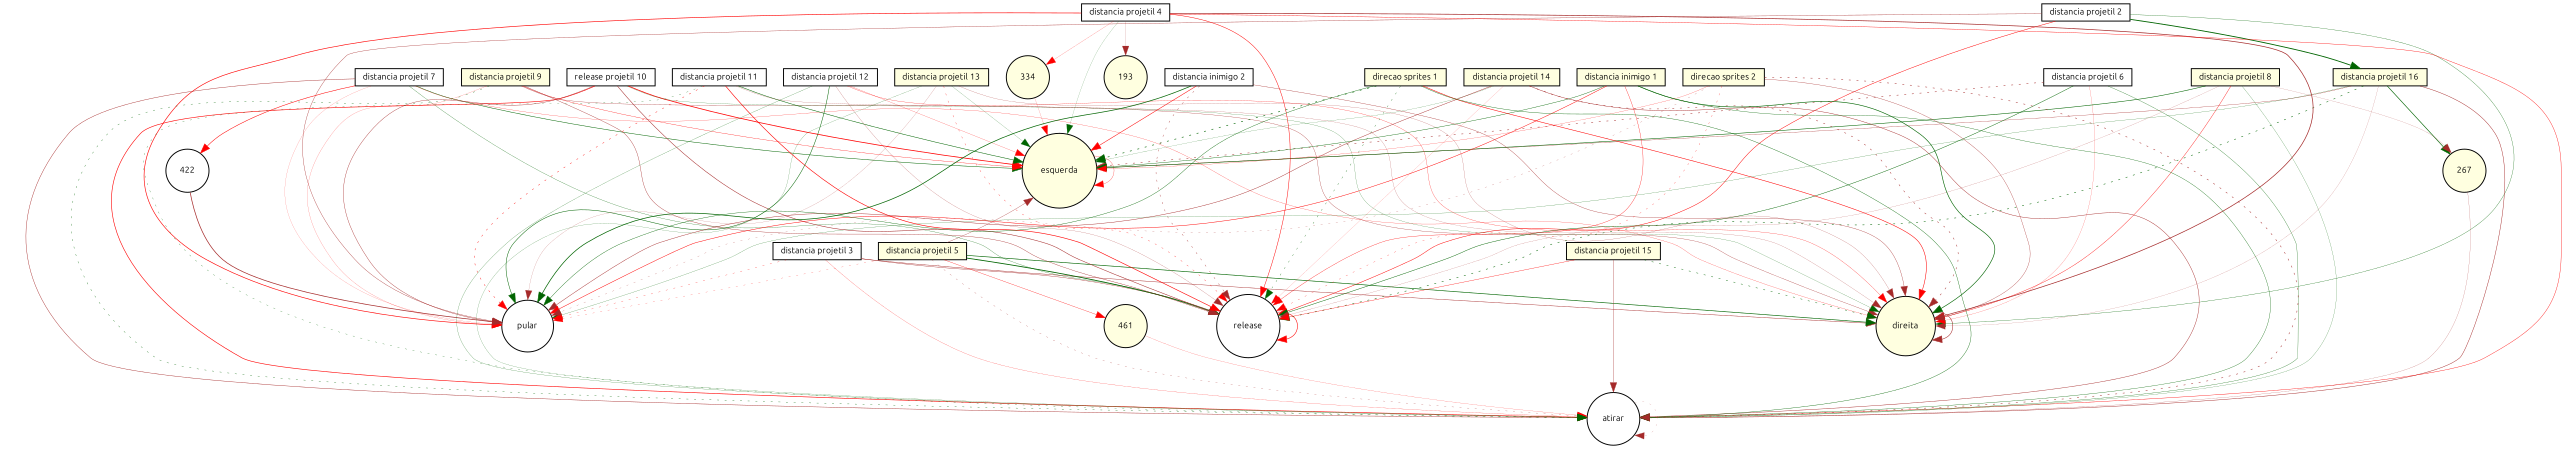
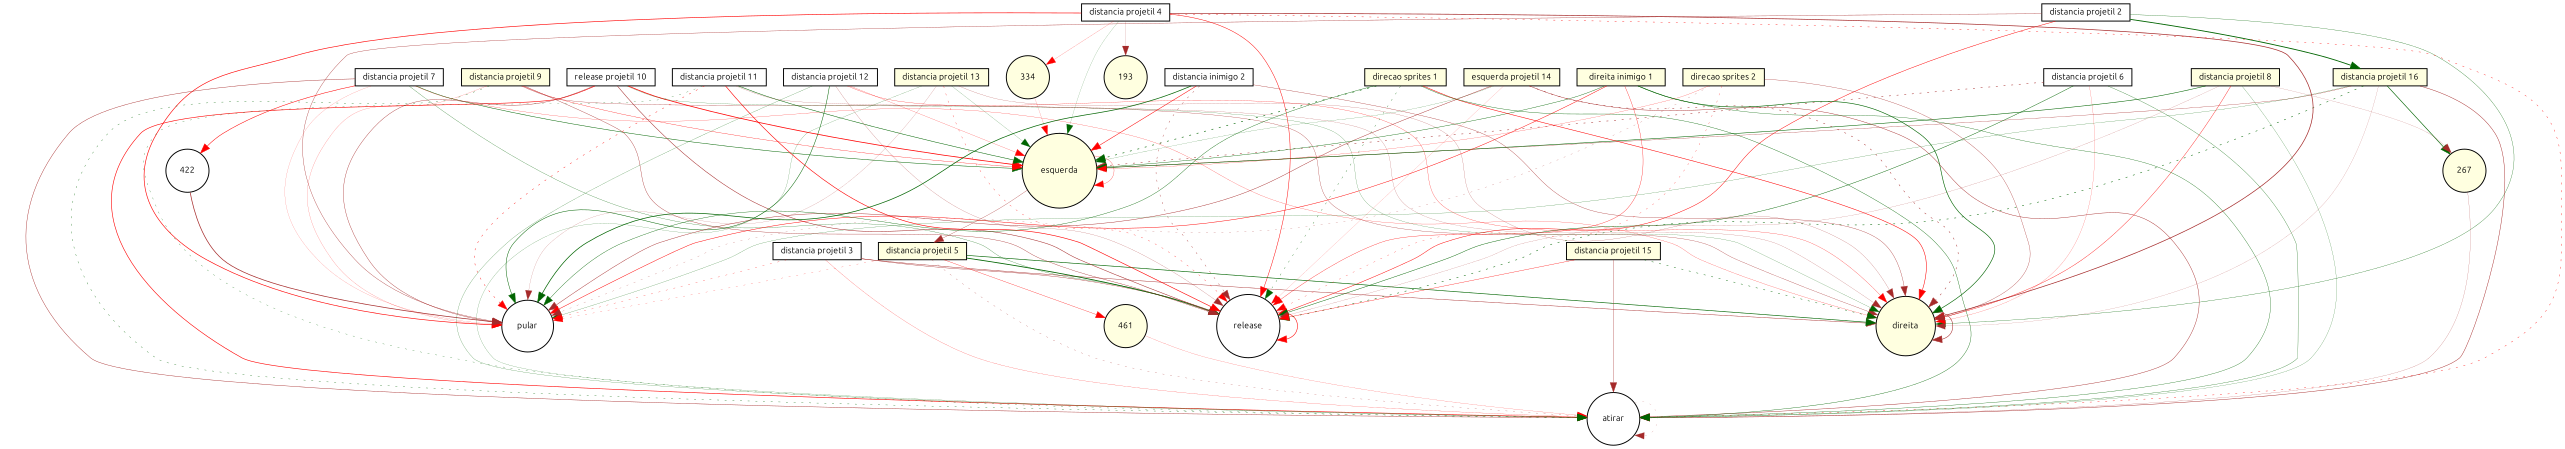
edge "distancia projetil 4" -> "atirar": style solid -> dotted
node "distancia projetil 14": label "distancia projetil 14" -> "esquerda projetil 14"
node "distancia inimigo 1": label "distancia inimigo 1" -> "direita inimigo 1"
edge "distancia projetil 5" -> "esquerda": reversed
edge "direcao sprites 2" -> "atirar": removed
